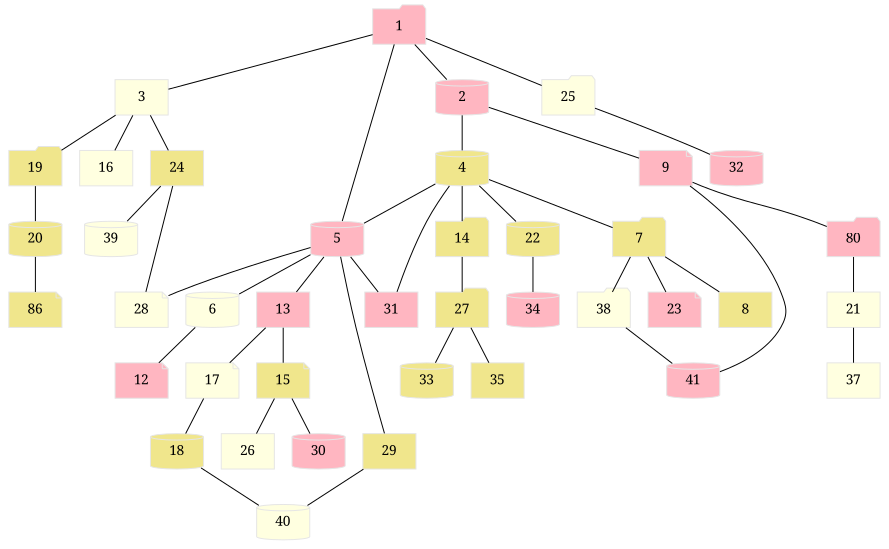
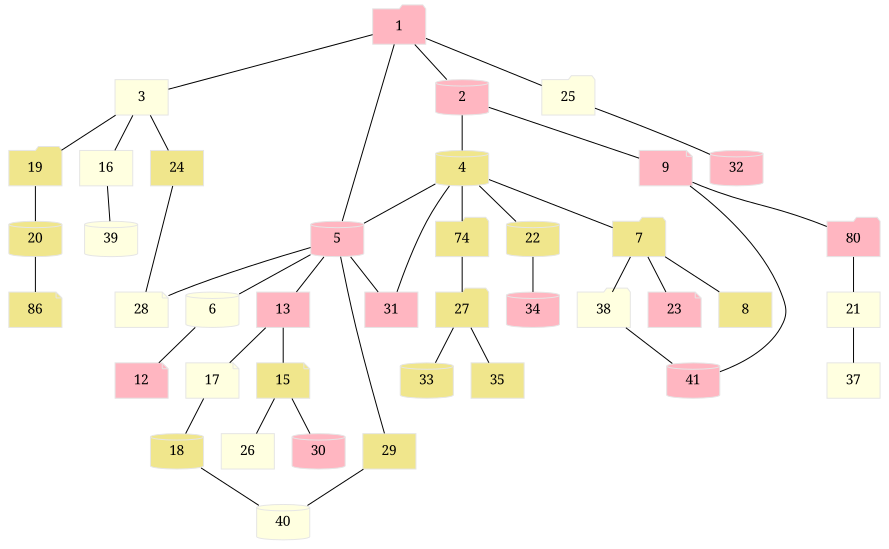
edge "24" -- "39": now "16" -- "39"
node "14": label "14" -> "74"
